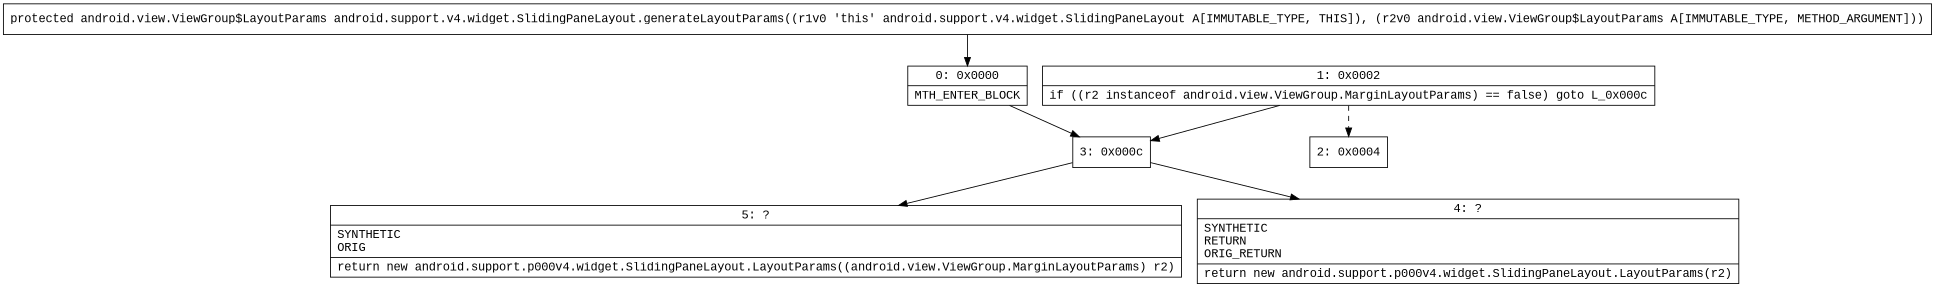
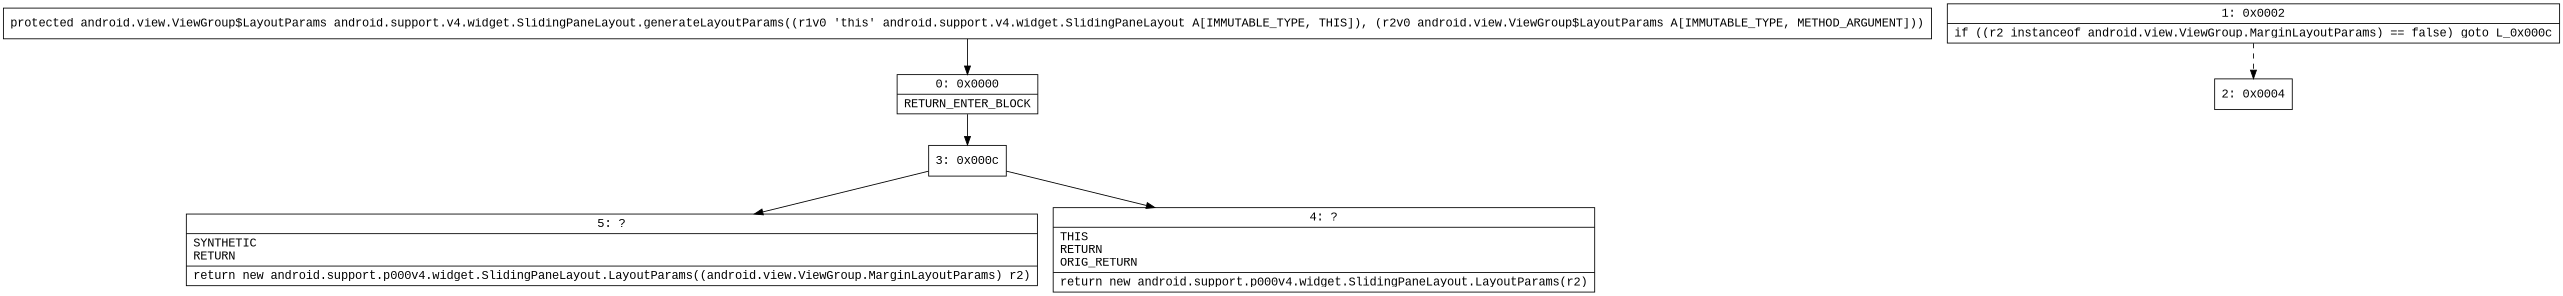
node "0: 0x0000": text "MTH_ENTER_BLOCK" -> "RETURN_ENTER_BLOCK"
edge "1: 0x0002" -> "3: 0x000c": removed
node "4: ?": text "SYNTHETIC" -> "THIS"
node "5: ?": text "ORIG" -> "RETURN"
